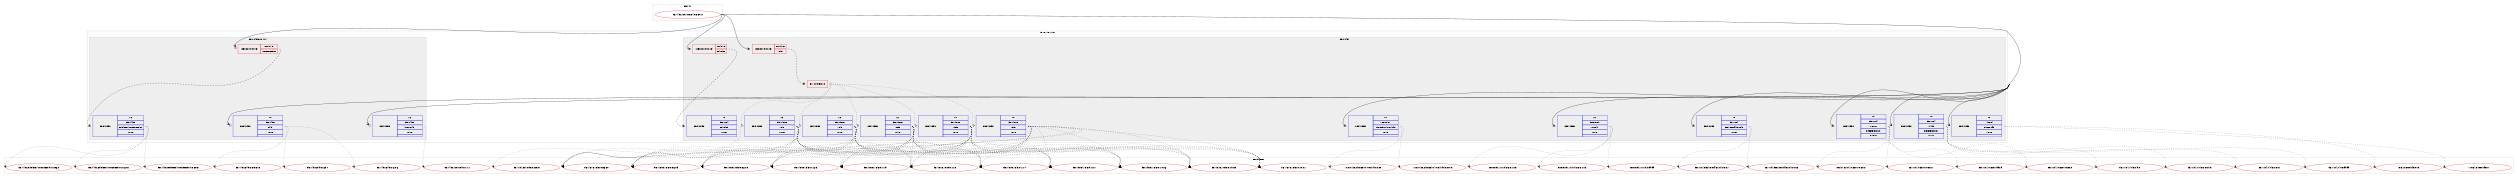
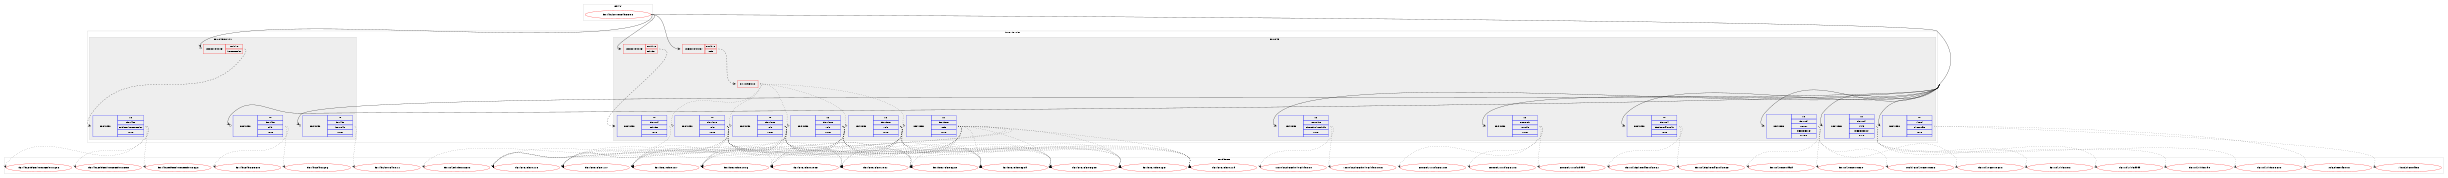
node "dev-libs/glib-2.60.7": removed
